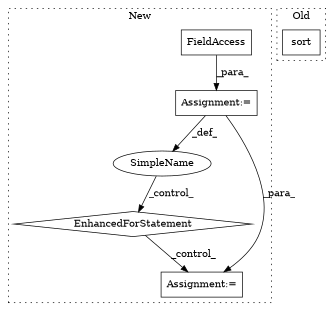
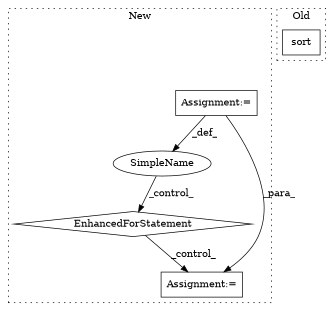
node "FieldAccess": removed
